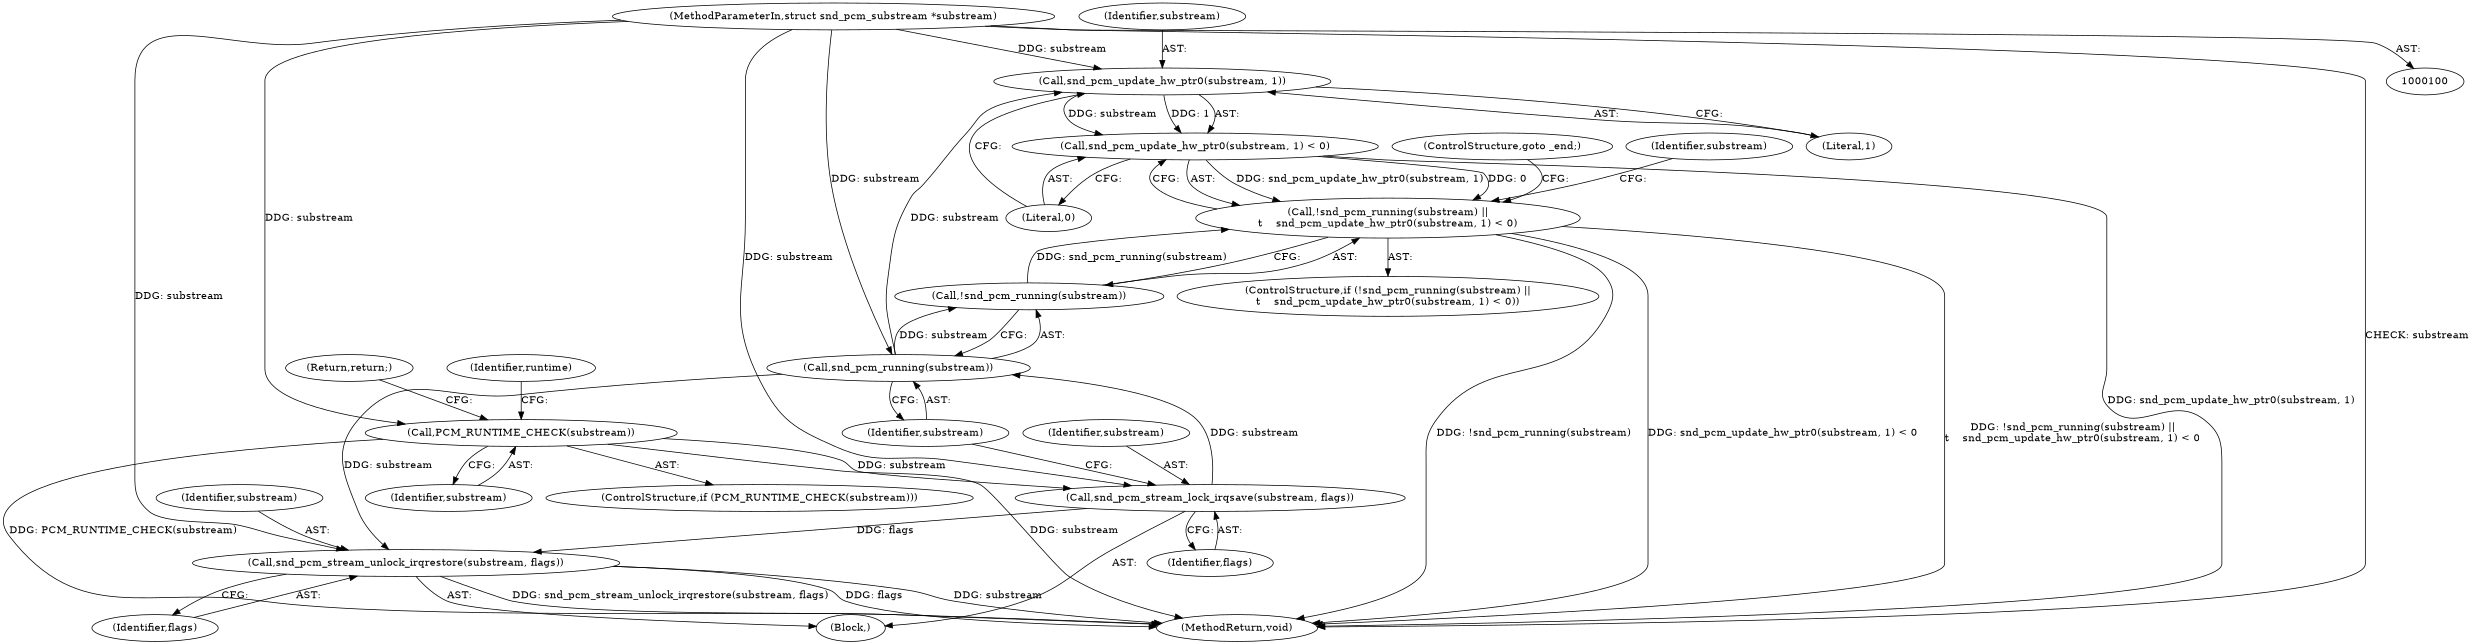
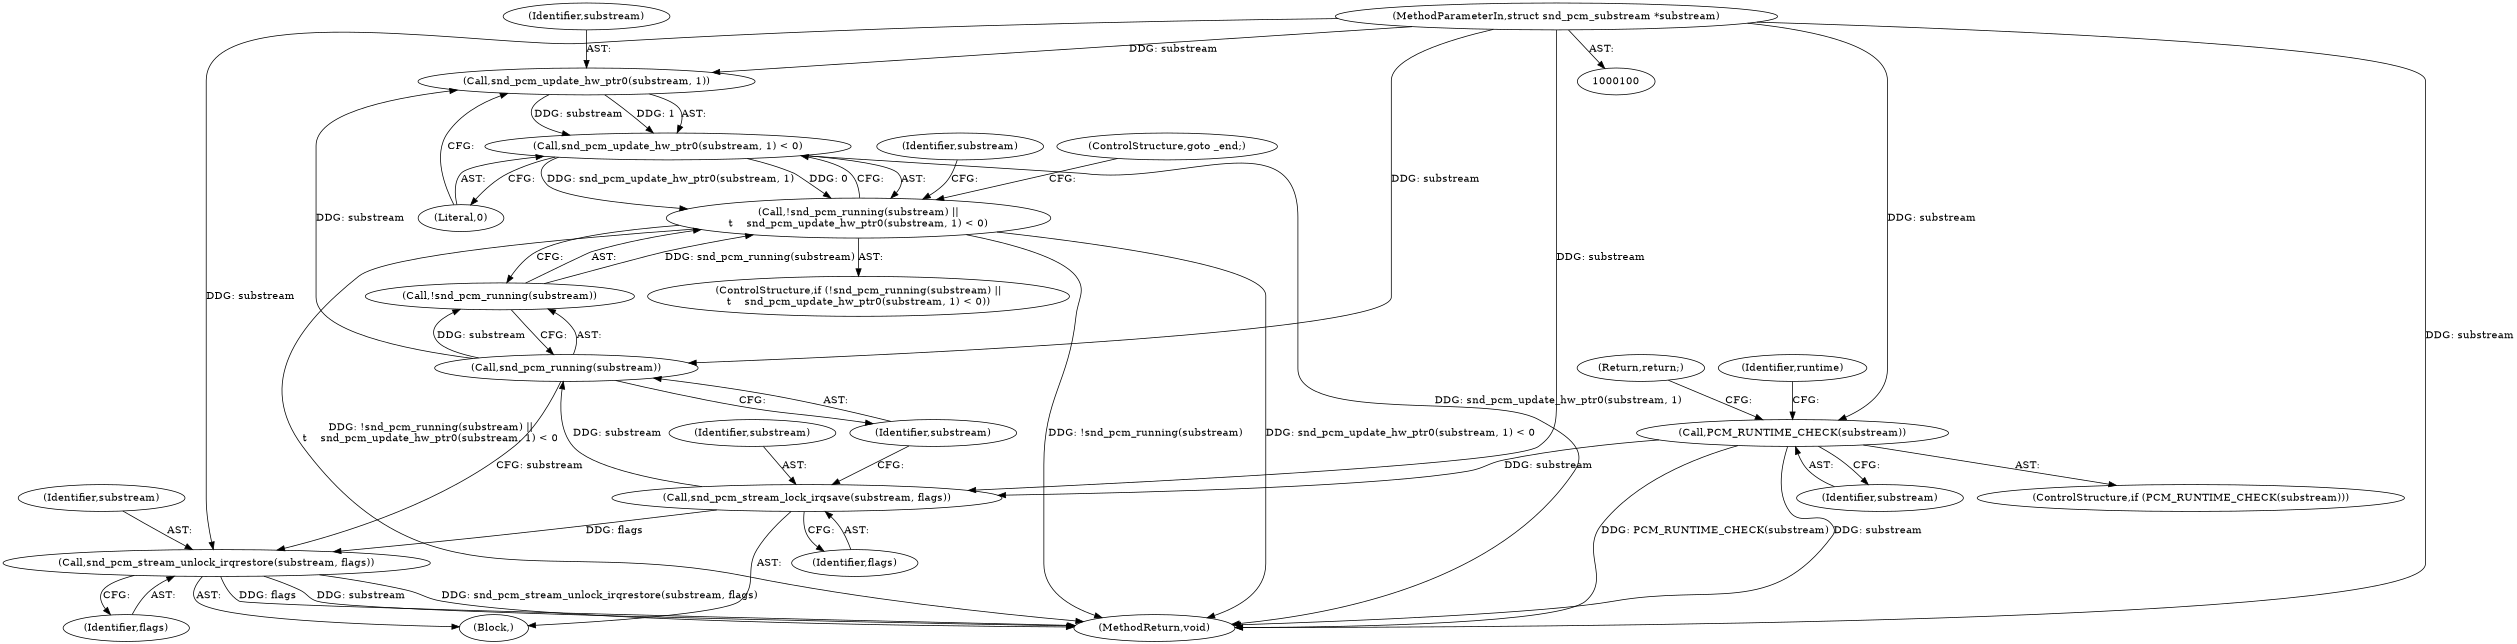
node "(Literal,1)": removed
edge "(MethodParameterIn,struct snd_pcm_substream *substream)" -> "(MethodReturn,void)": label "CHECK: substream" -> "DDG: substream"
edge "(Call,snd_pcm_running(substream))" -> "(Call,snd_pcm_stream_unlock_irqrestore(substream, flags))": label "DDG: substream" -> "CFG: substream"
